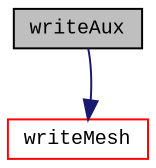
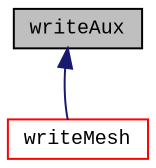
edge "writeAux" -> "writeMesh": reversed
